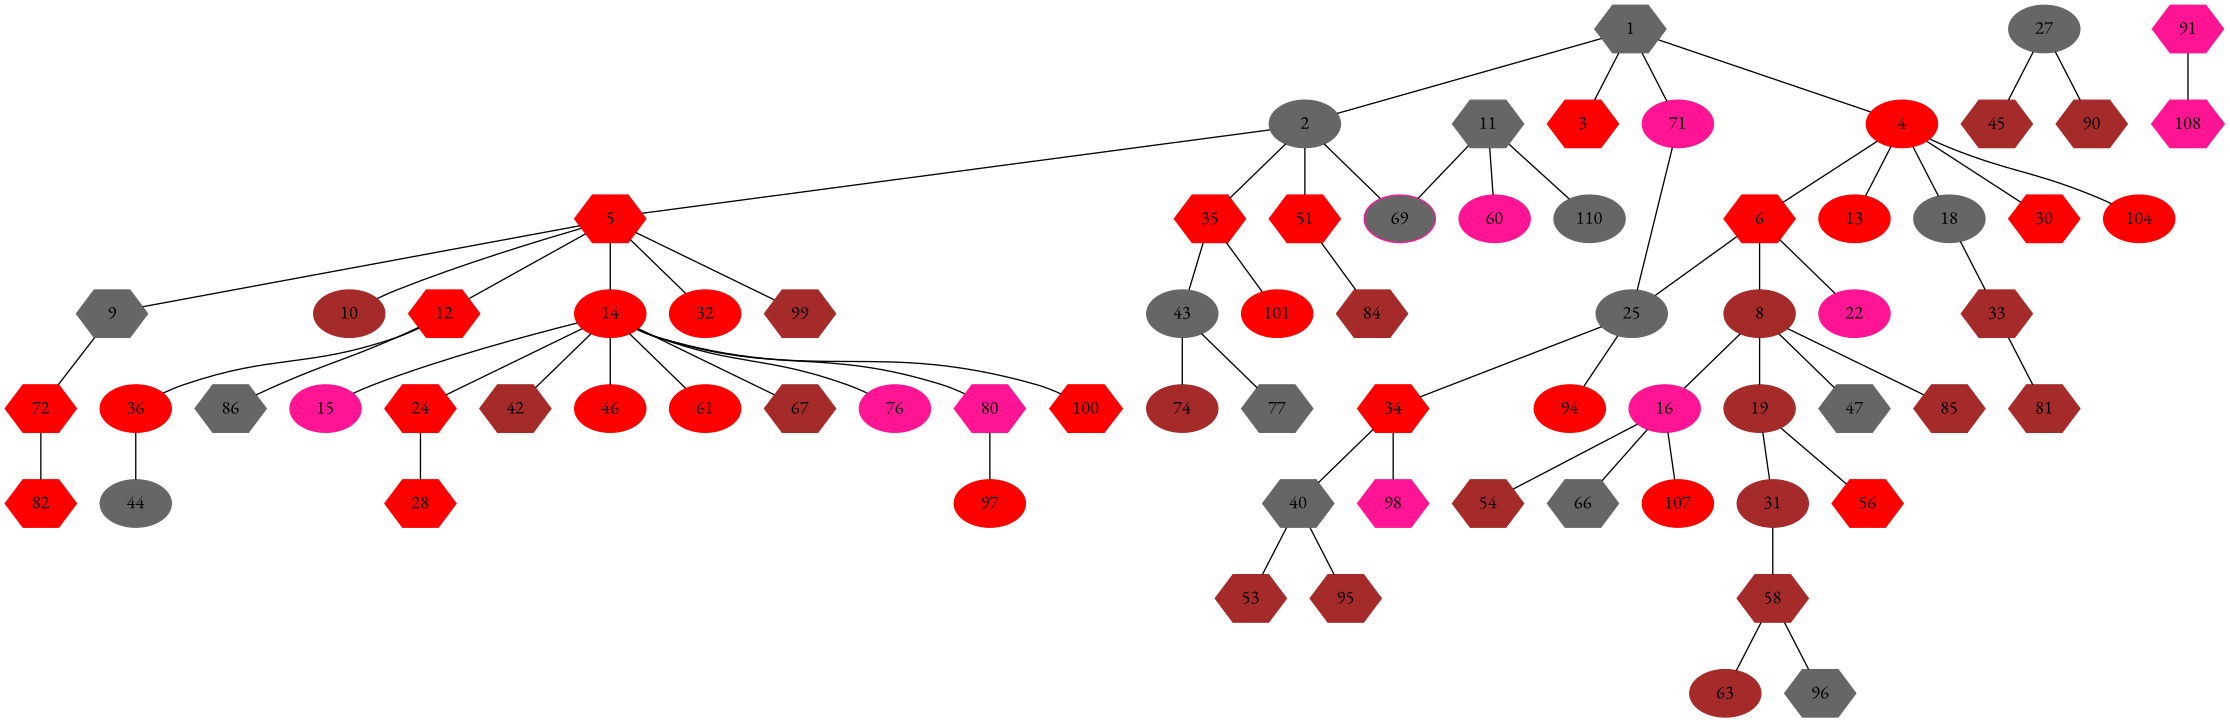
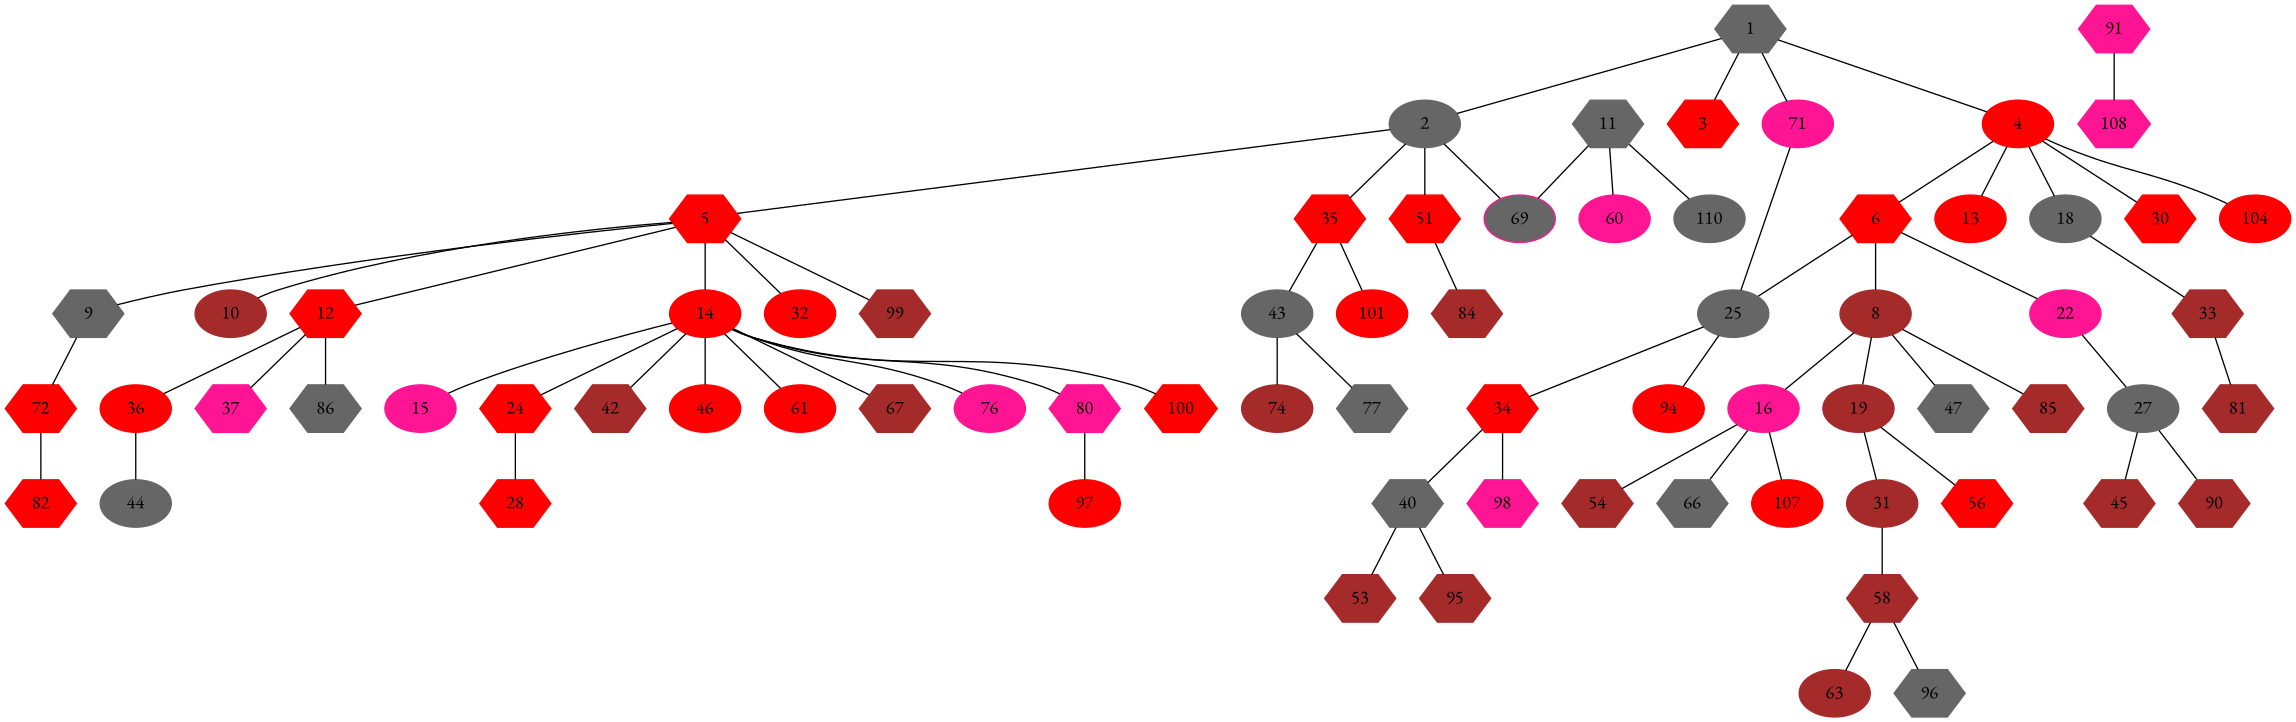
edge "22" -- "27": added
node "37": added
